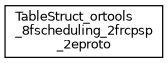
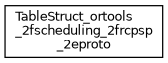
node "TableStruct_ortools _8fscheduling_2frcpsp _2eproto": label "TableStruct_ortools _8fscheduling_2frcpsp _2eproto" -> "TableStruct_ortools _2fscheduling_2frcpsp _2eproto"
